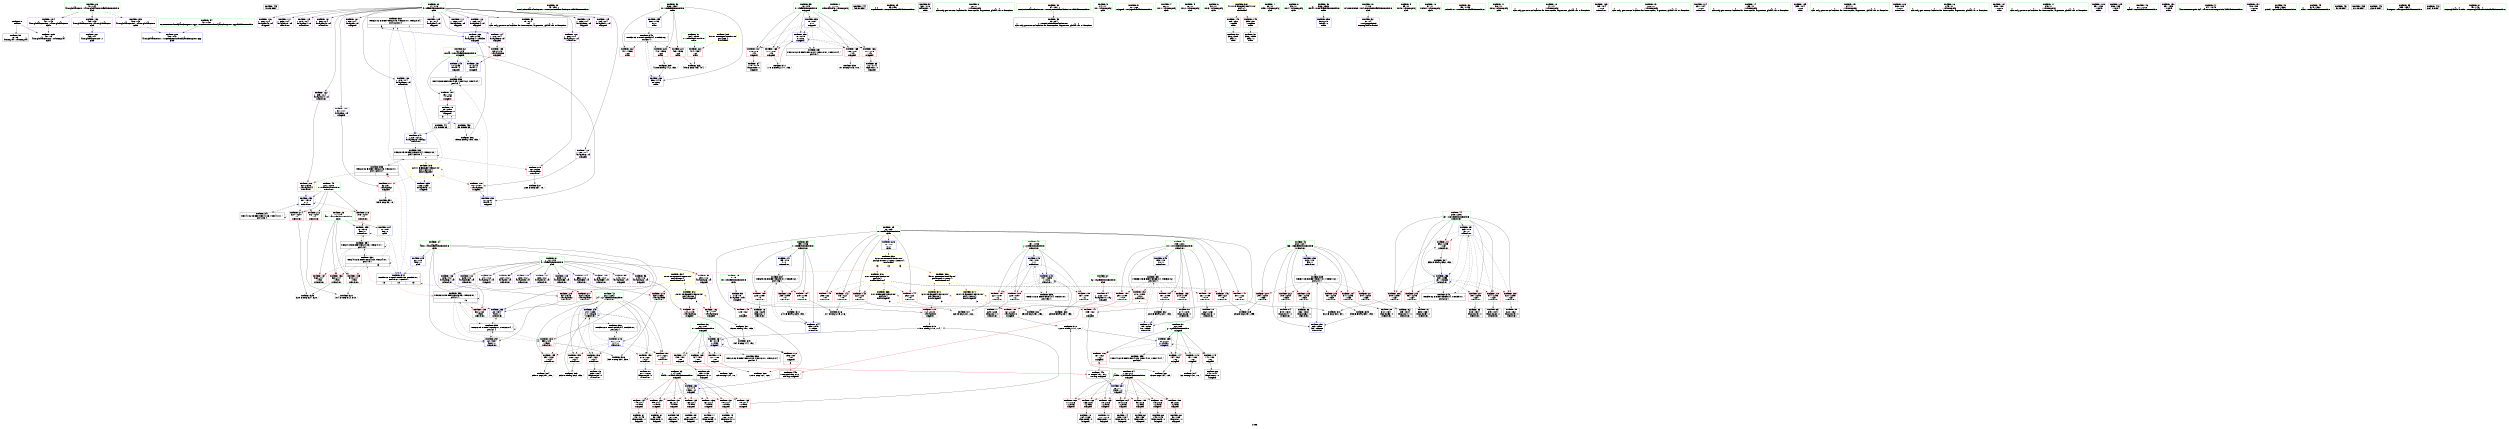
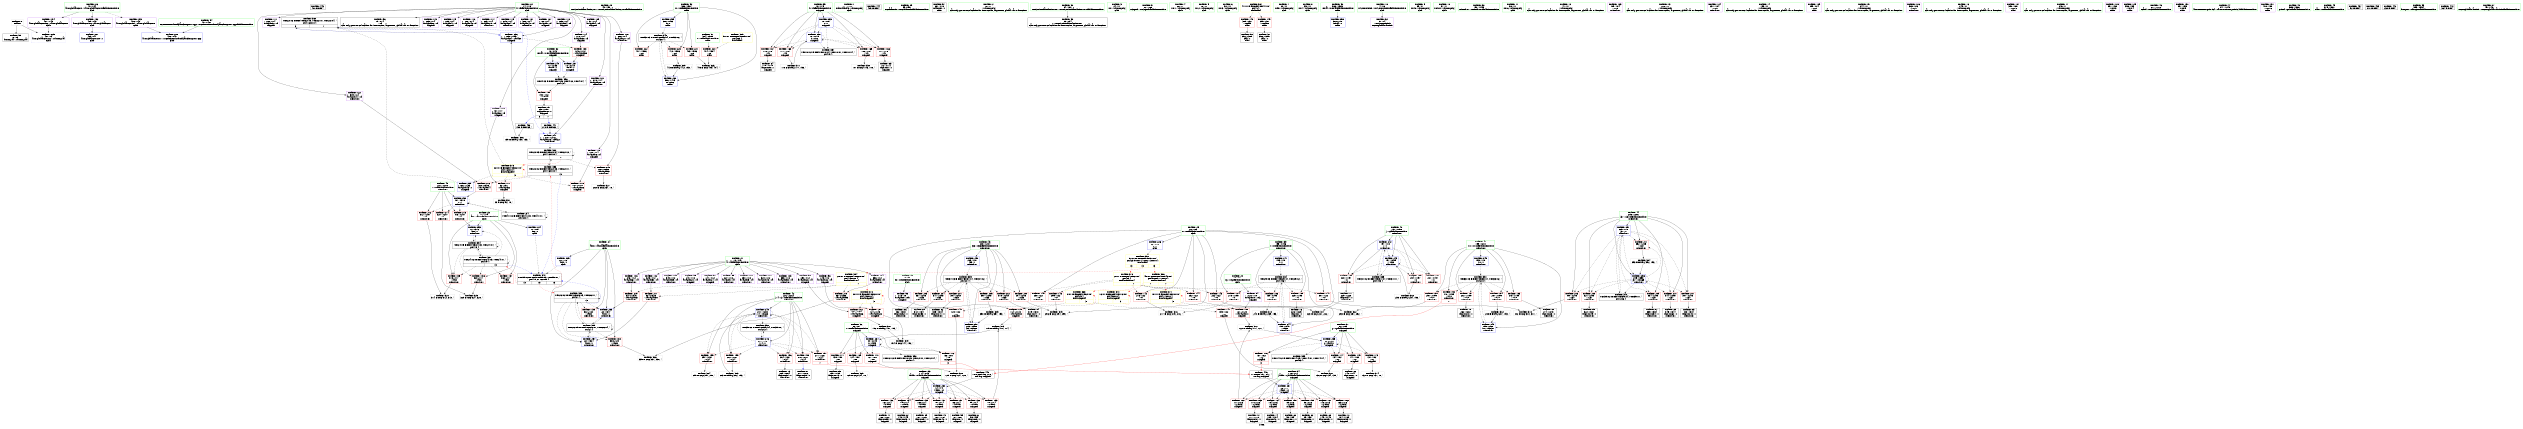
node "NodeID: 232": removed
edge "NodeID: 25" -> "NodeID: 146": now "NodeID: 25" -> "NodeID: 315"
edge "NodeID: 187" -> "NodeID: 317": now "NodeID: 77" -> "NodeID: 317"
